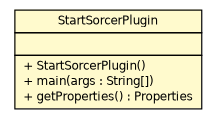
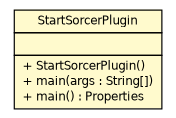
node "StartSorcerPlugin": text "+ getProperties() : Properties" -> "+ main() : Properties"
